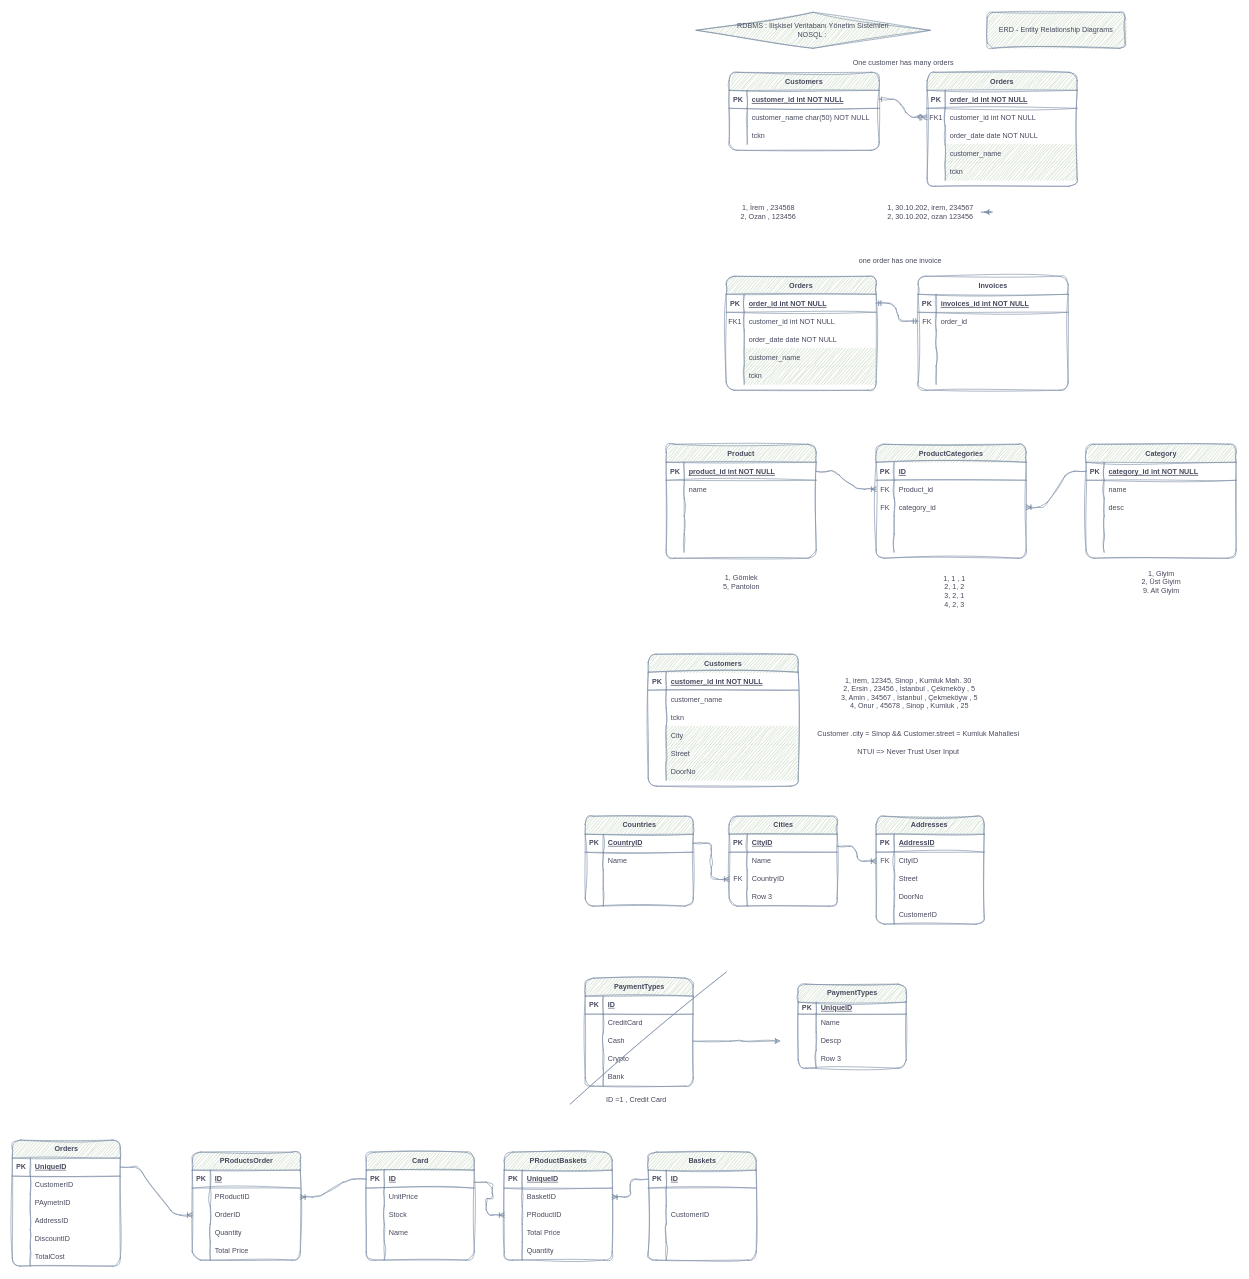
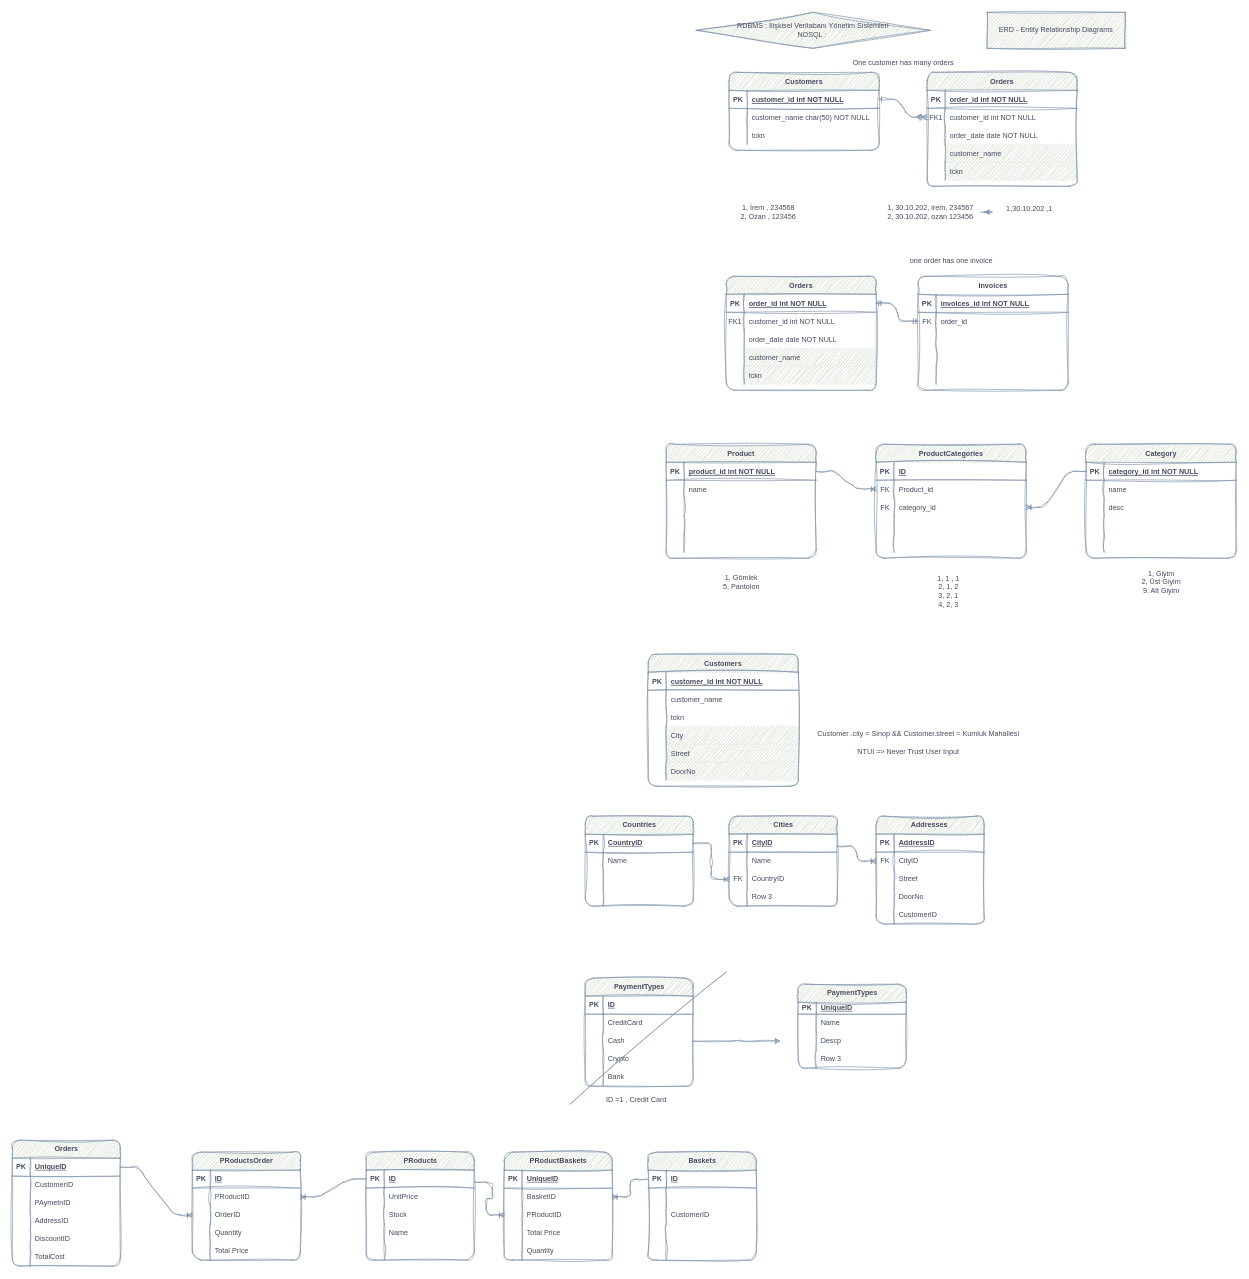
node "ERD - Entity Relationship Diagrams": shape rounded rectangle -> rectangle
node "1,30.10.202 ,1": added
node "one order has one invoice": moved (900, 261) -> (951, 261)
node "1, 1 , 1 2, 1, 2 3, 2, 1 4, 2, 3": moved (954, 591) -> (948, 591)
node "1, irem, 12345, Sinop , Kumluk Mah. 30 2, Ersin , 23456 , İstanbul , Çekmeköy , 5 3, Amin , 34567 , İstanbul , Çekmeköyw , 5 4, Onur , 45678 , Sinop , Kumluk , 25": removed
node "Card": label "Card" -> "PRoducts"
